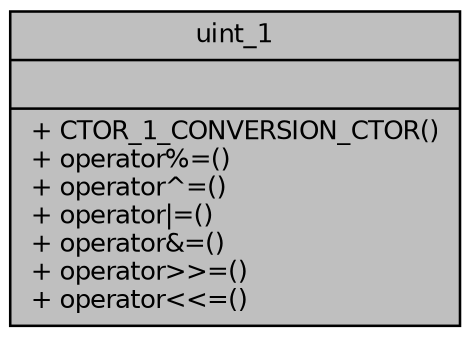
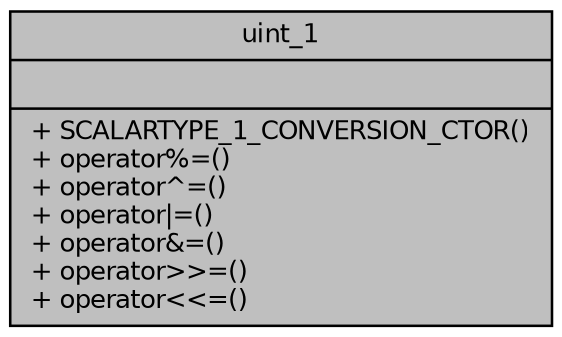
node "uint_1": text "+ CTOR_1_CONVERSION_CTOR()" -> "+ SCALARTYPE_1_CONVERSION_CTOR()"
